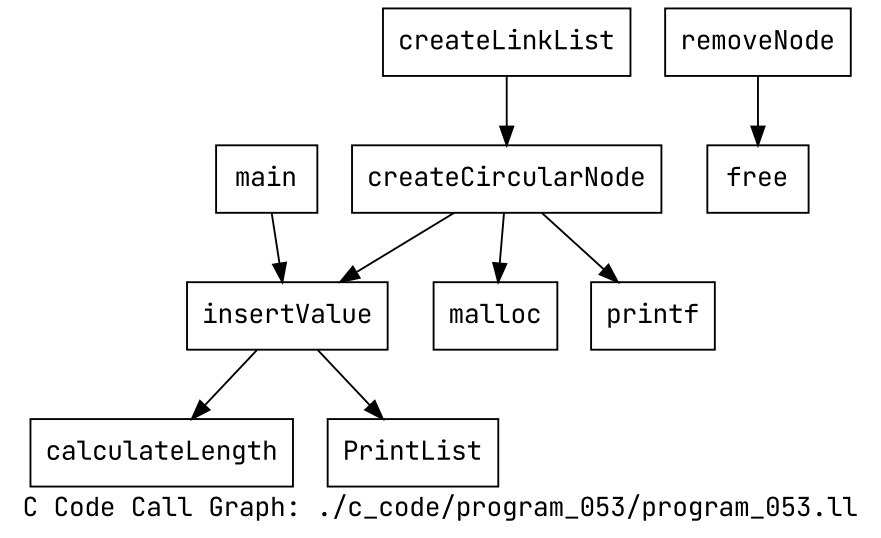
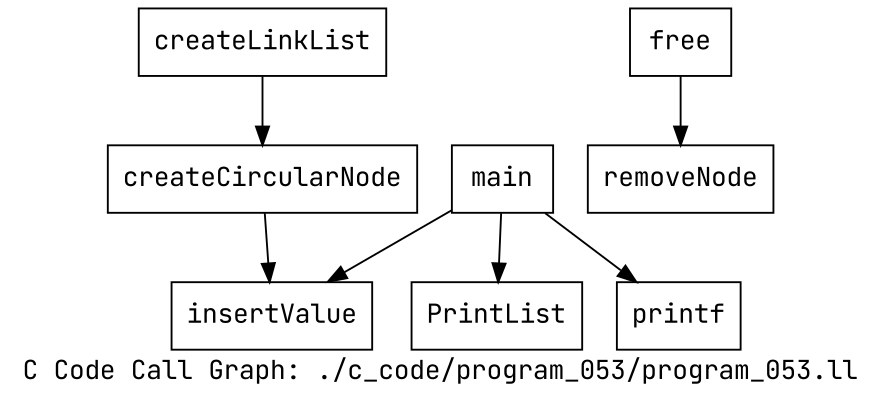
edge "removeNode" -> "free": reversed
edge "createCircularNode" -> "printf": now "main" -> "printf"
node "malloc": removed
edge "insertValue" -> "PrintList": now "main" -> "PrintList"
node "calculateLength": removed
